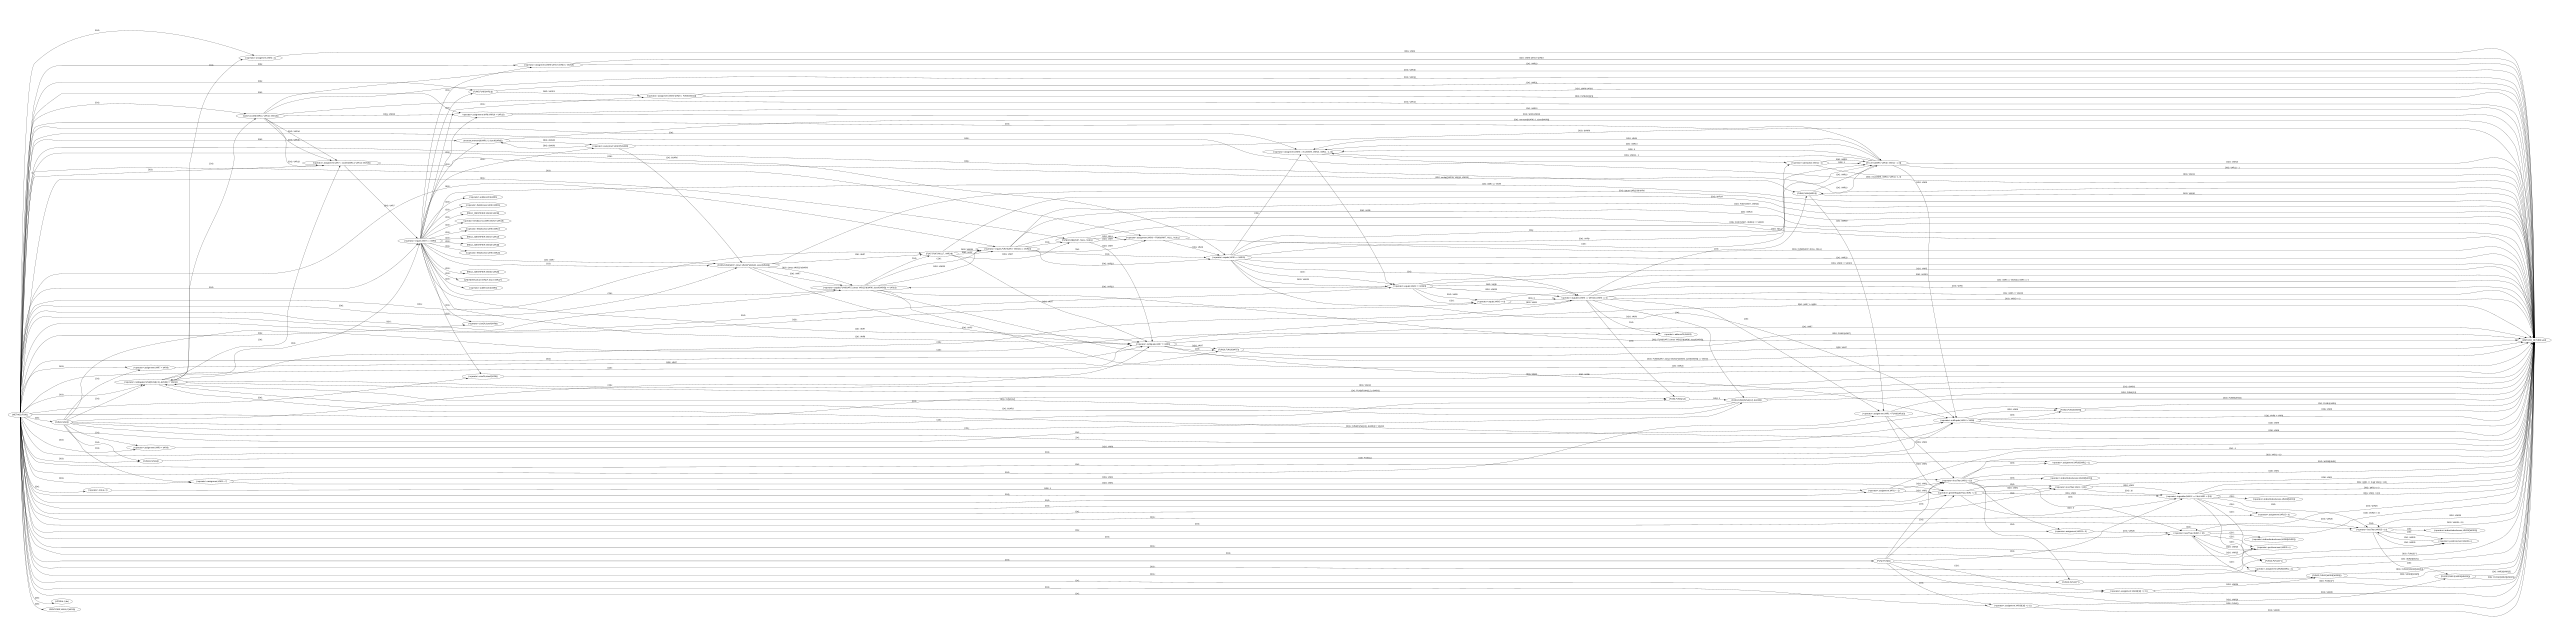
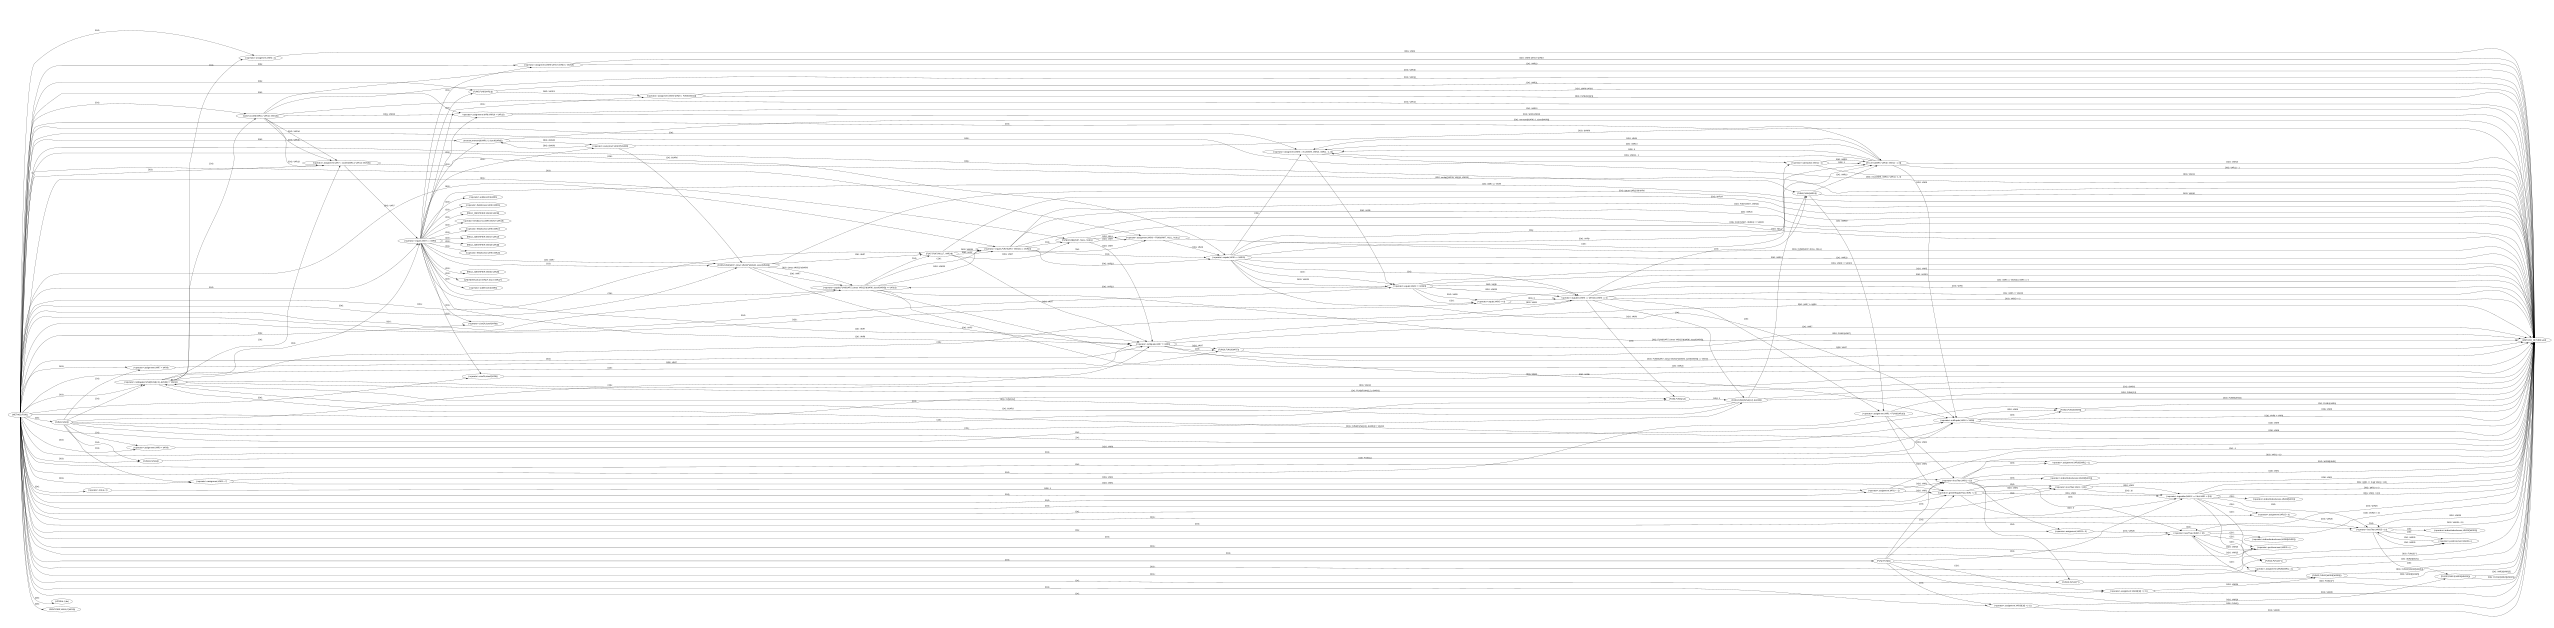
edge "(recv,recv(VAR9, VAR10, VAR11 - 1, 0))" -> "(FUN9,FUN9(VAR10))": now "(FUN3,FUN3(FUN4(2,2), &VAR3))" -> "(FUN9,FUN9(VAR10))"
node "(<operator>.addressOf,&VAR3)": removed
